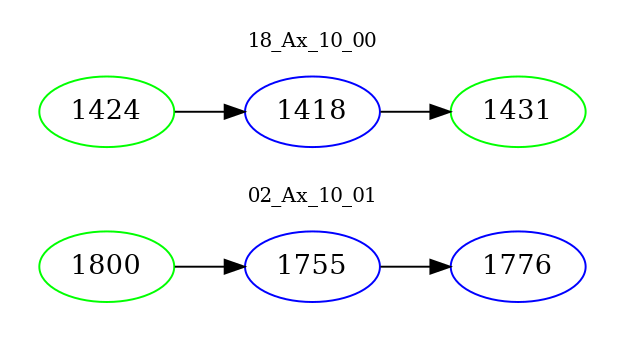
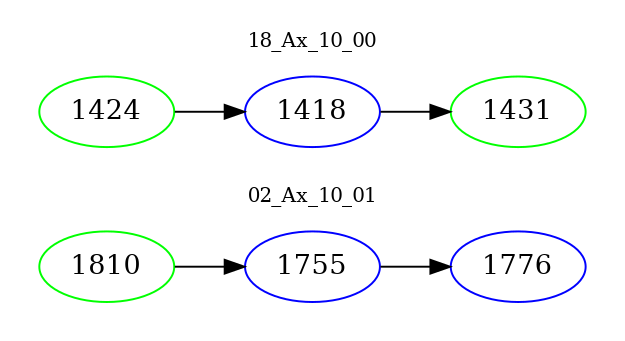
node "1800": label "1800" -> "1810"
